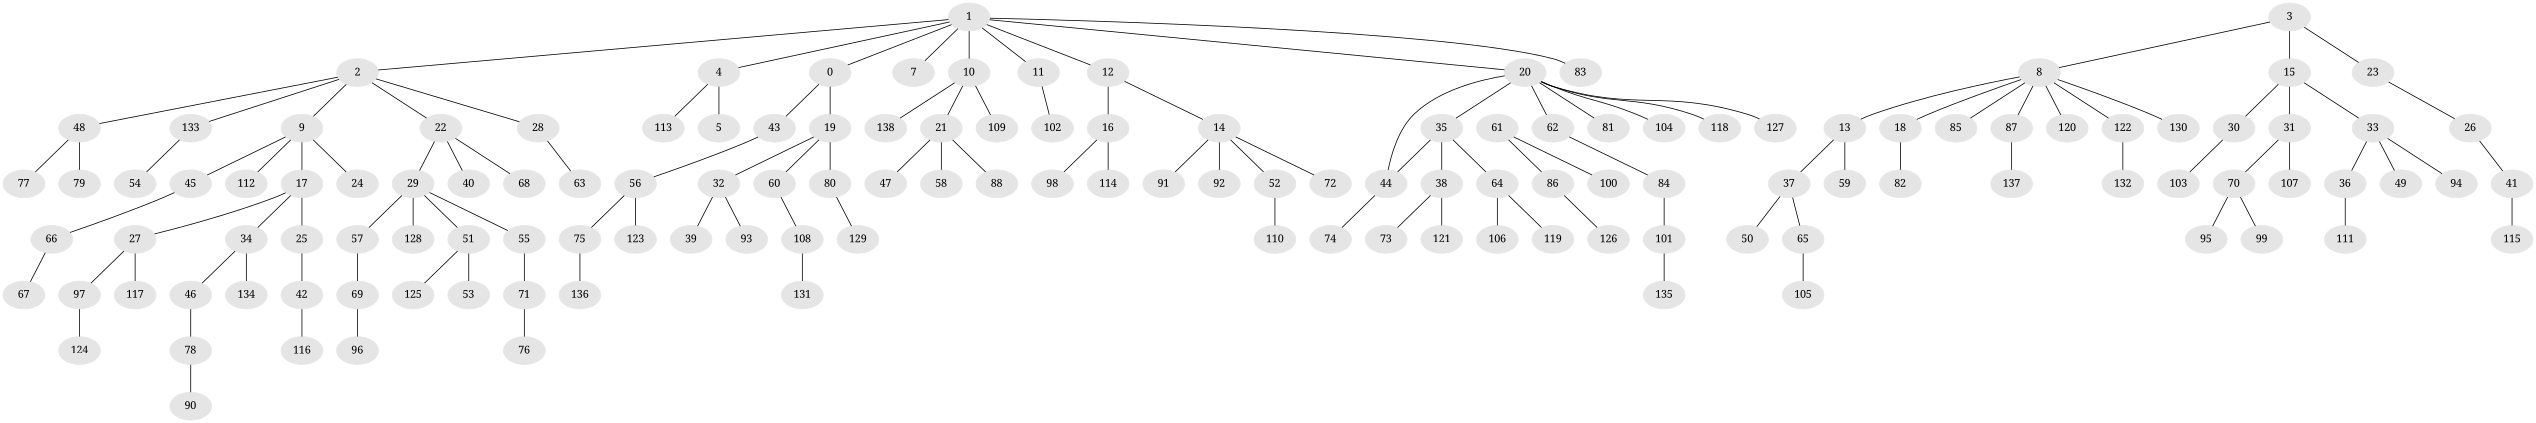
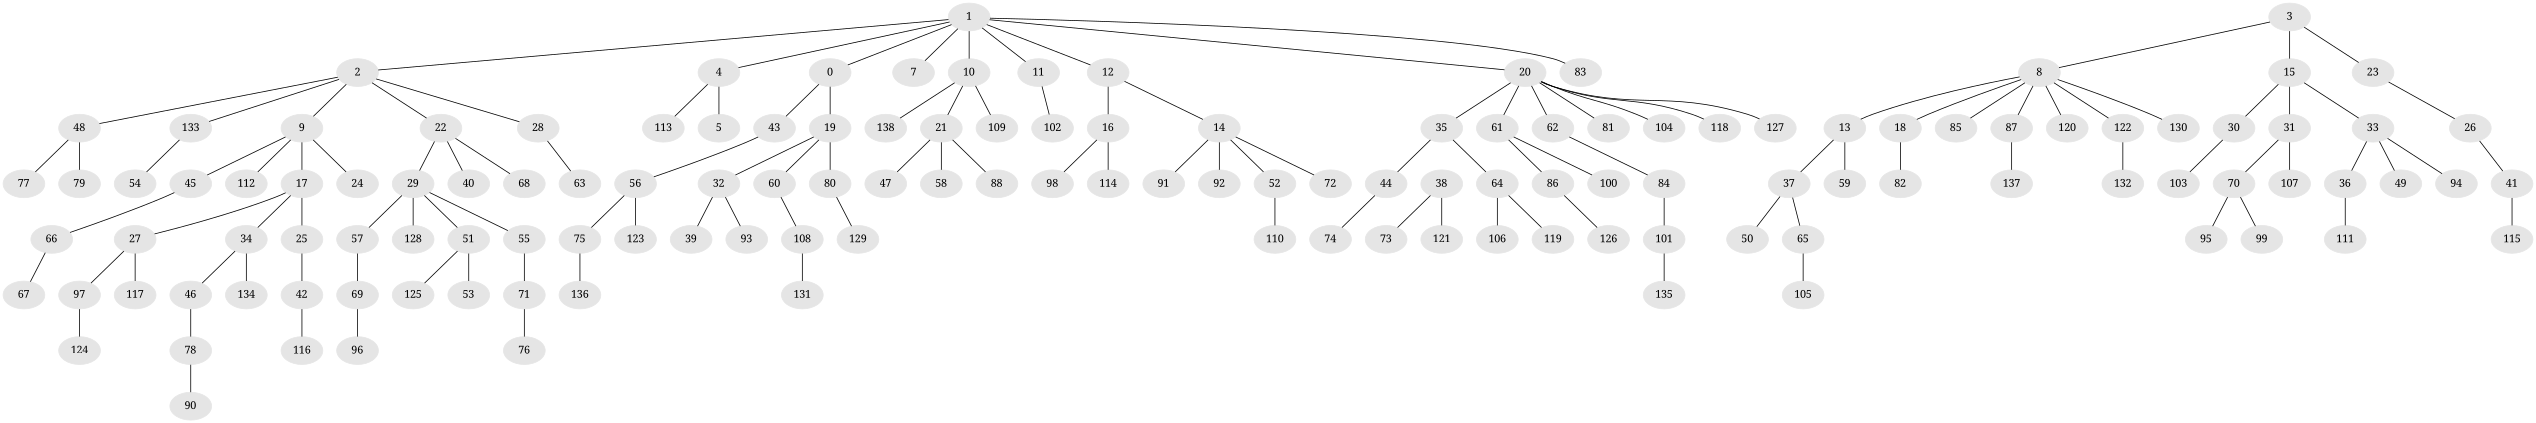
edge "20" -- "44": now "20" -- "61"
edge "35" -- "38": removed
